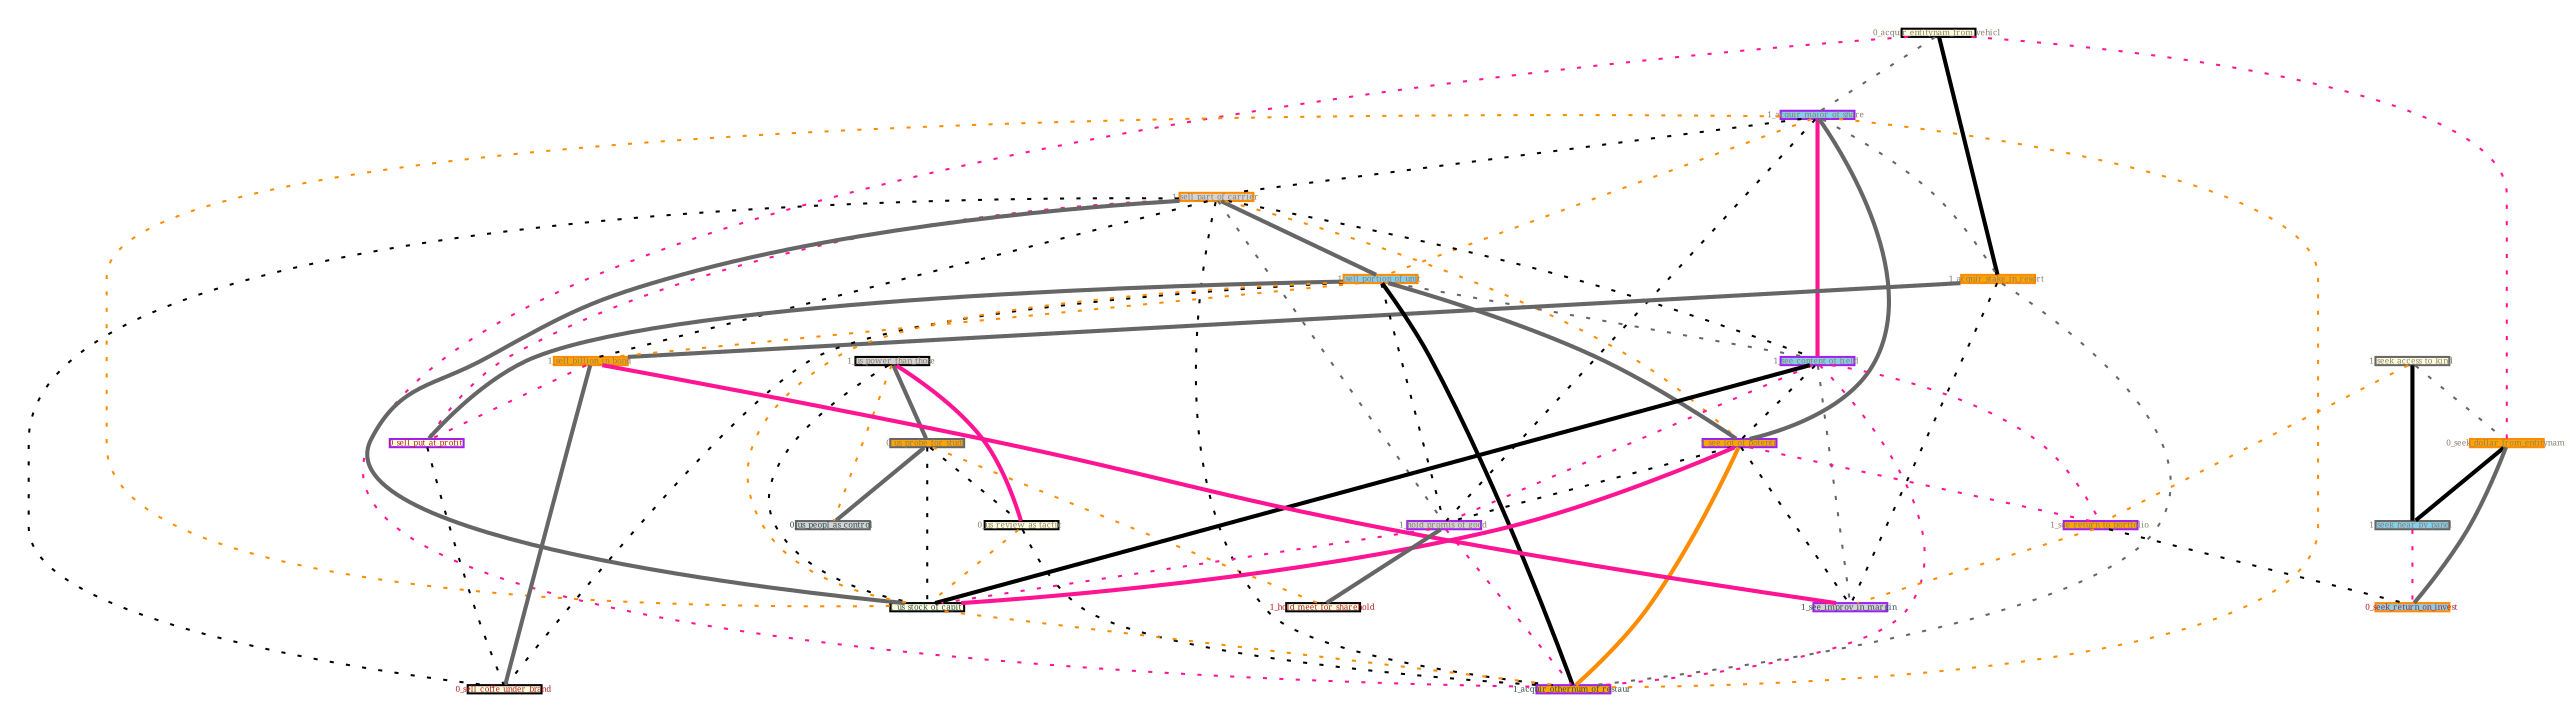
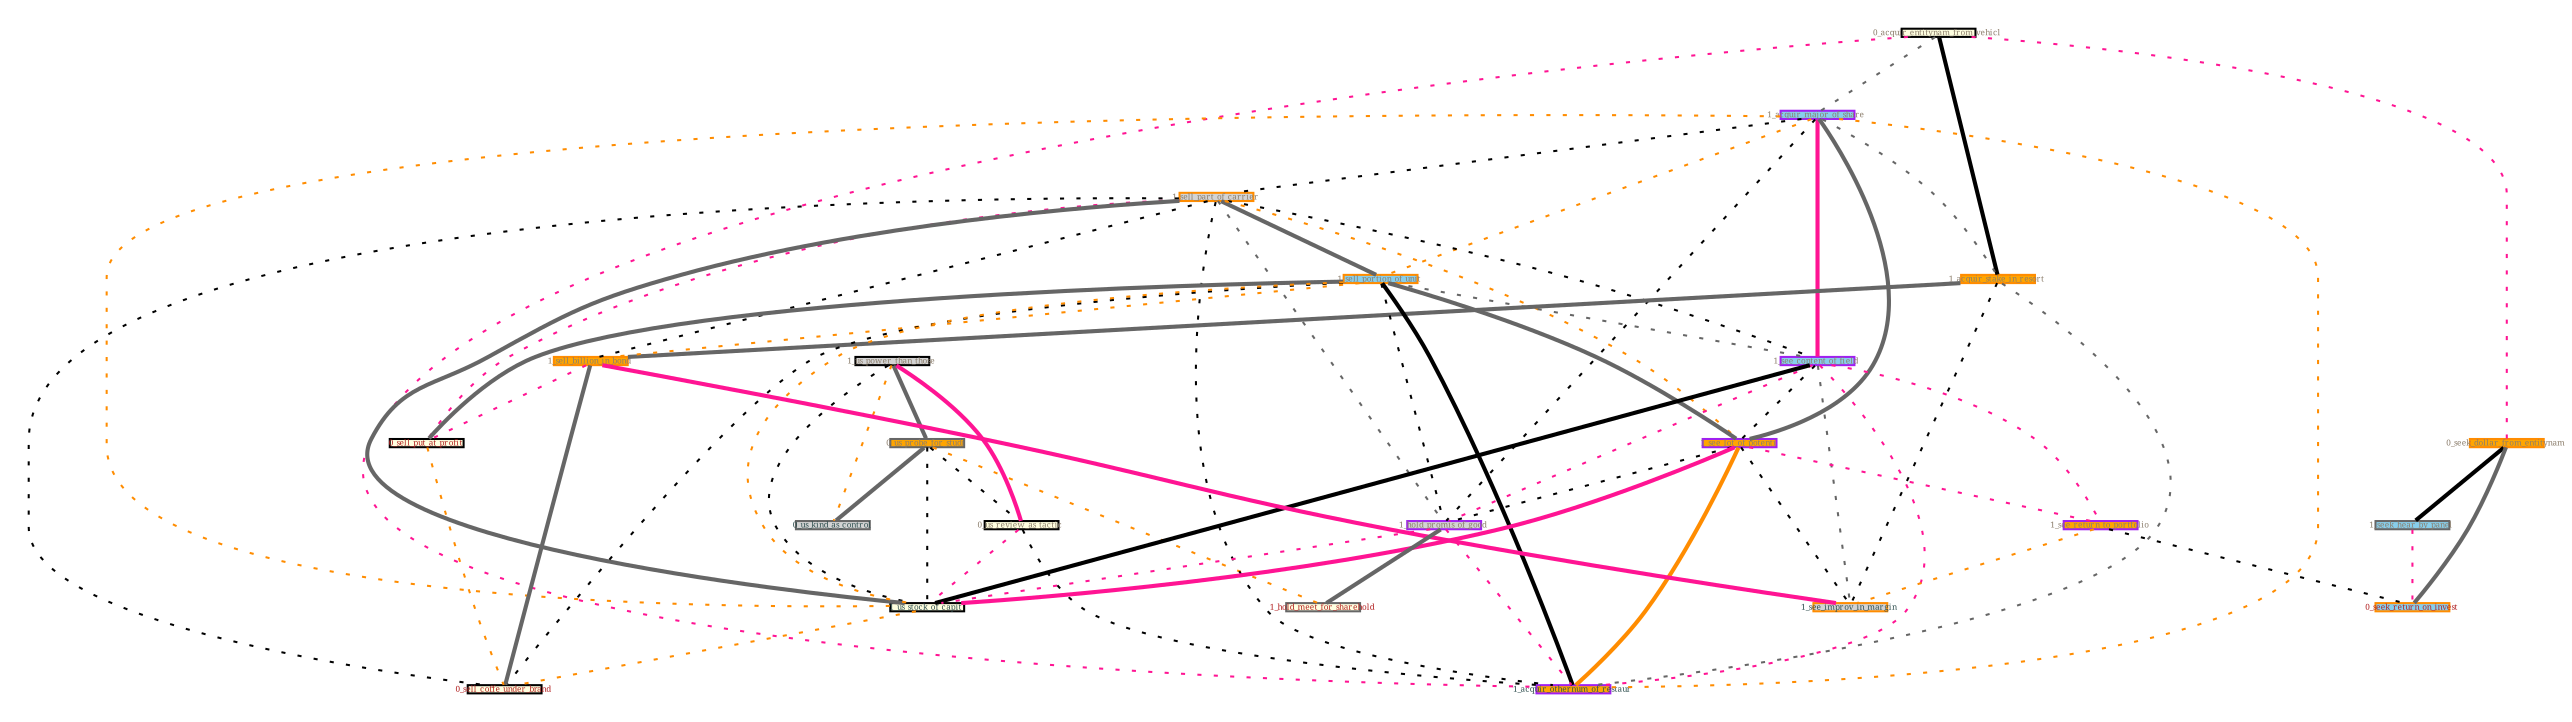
node "1_seek_access_to_kind": removed
node "0_sell_put_at_profit": color purple -> black
node "0_us_peopl_as_control": label "0_us_peopl_as_control" -> "0_us_kind_as_control"
edge "0_sell_put_at_profit" -- "0_sell_coffe_under_brand": color black -> darkorange
edge "0_us_review_as_tactic" -- "1_us_stock_of_capit": color darkorange -> deeppink
node "1_hold_meet_for_sharehold": color black -> gray40
node "1_see_improv_in_margin": color purple -> darkorange
edge "1_us_stock_of_capit" -- "1_acquir_othernum_of_restaur": now "1_us_stock_of_capit" -- "0_sell_coffe_under_brand"
